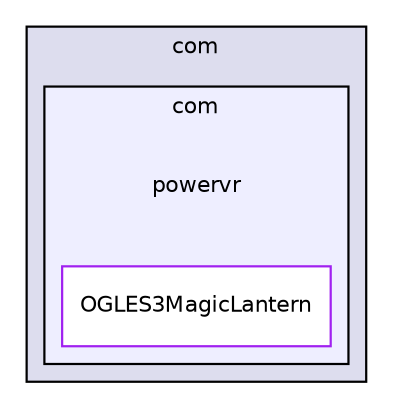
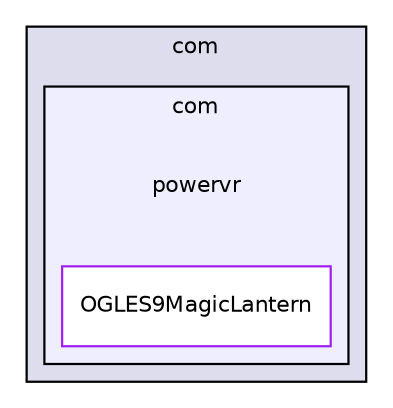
node "OGLES3MagicLantern": label "OGLES3MagicLantern" -> "OGLES9MagicLantern"
